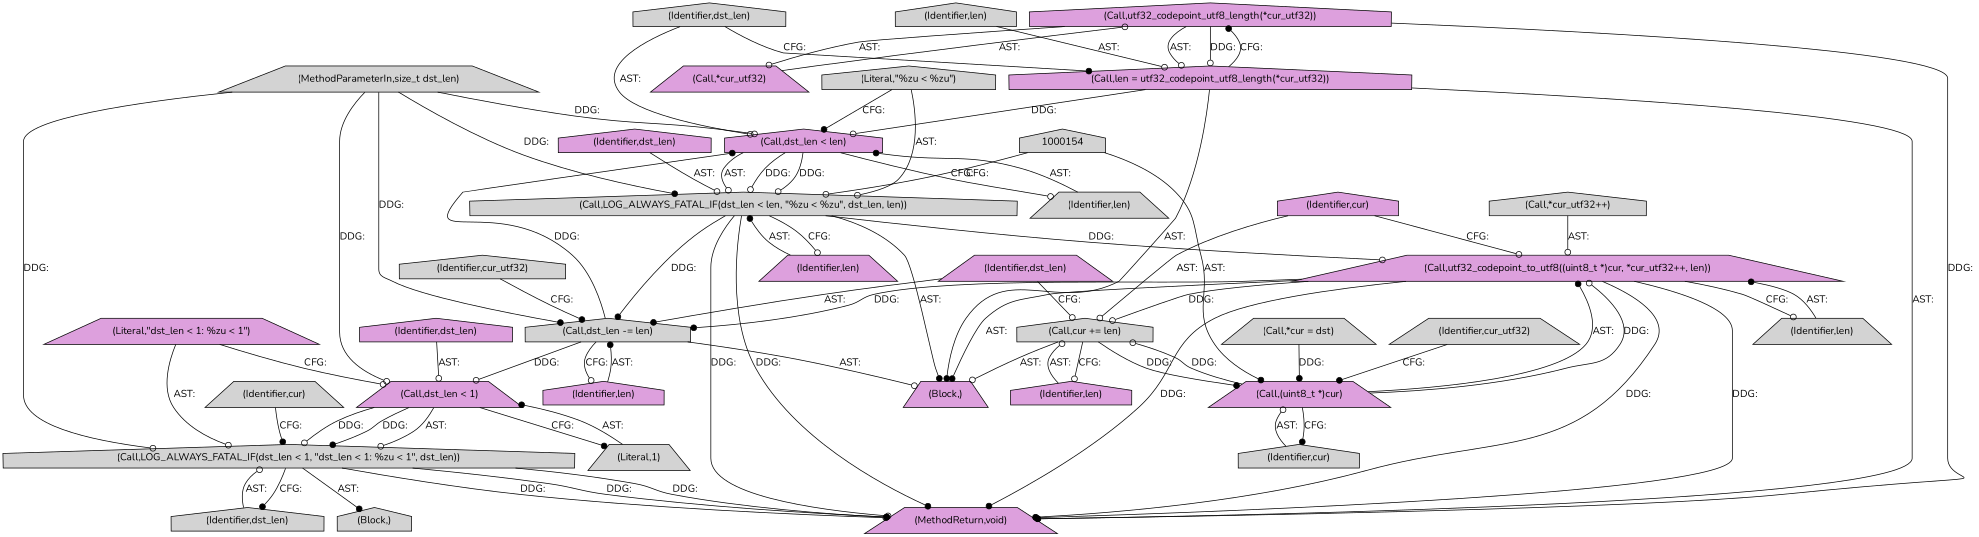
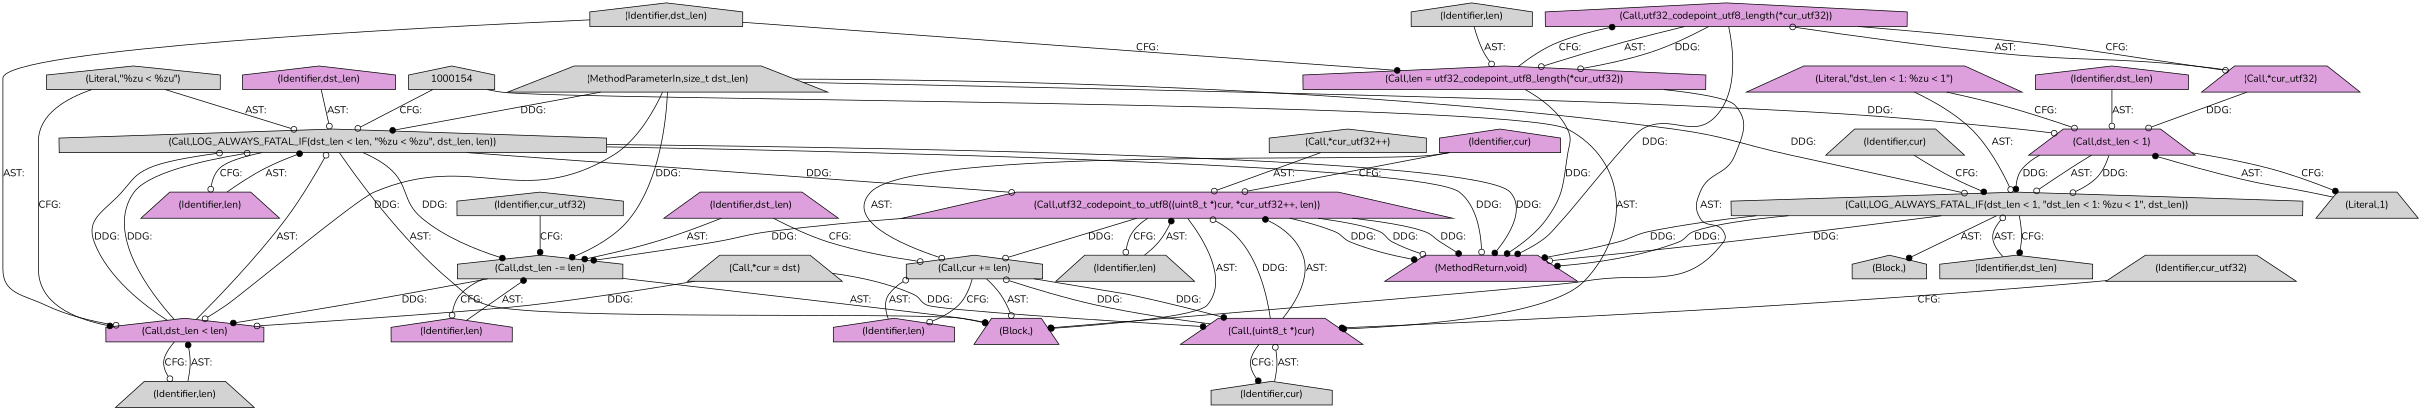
edge "(Call,utf32_codepoint_utf8_length(*cur_utf32))" -> "(Call,*cur_utf32)": label "AST: " -> "CFG: "
edge "(Call,len = utf32_codepoint_utf8_length(*cur_utf32))" -> "(Call,dst_len < len)": now "(Call,*cur = dst)" -> "(Call,dst_len < len)"
edge "(Call,len = utf32_codepoint_utf8_length(*cur_utf32))" -> "(MethodReturn,void)": label "AST: " -> "DDG: "
edge "(Call,dst_len -= len)" -> "(Call,dst_len < 1)": now "(Call,*cur_utf32)" -> "(Call,dst_len < 1)"
